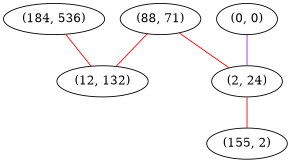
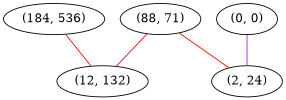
node "(155, 2)": removed
